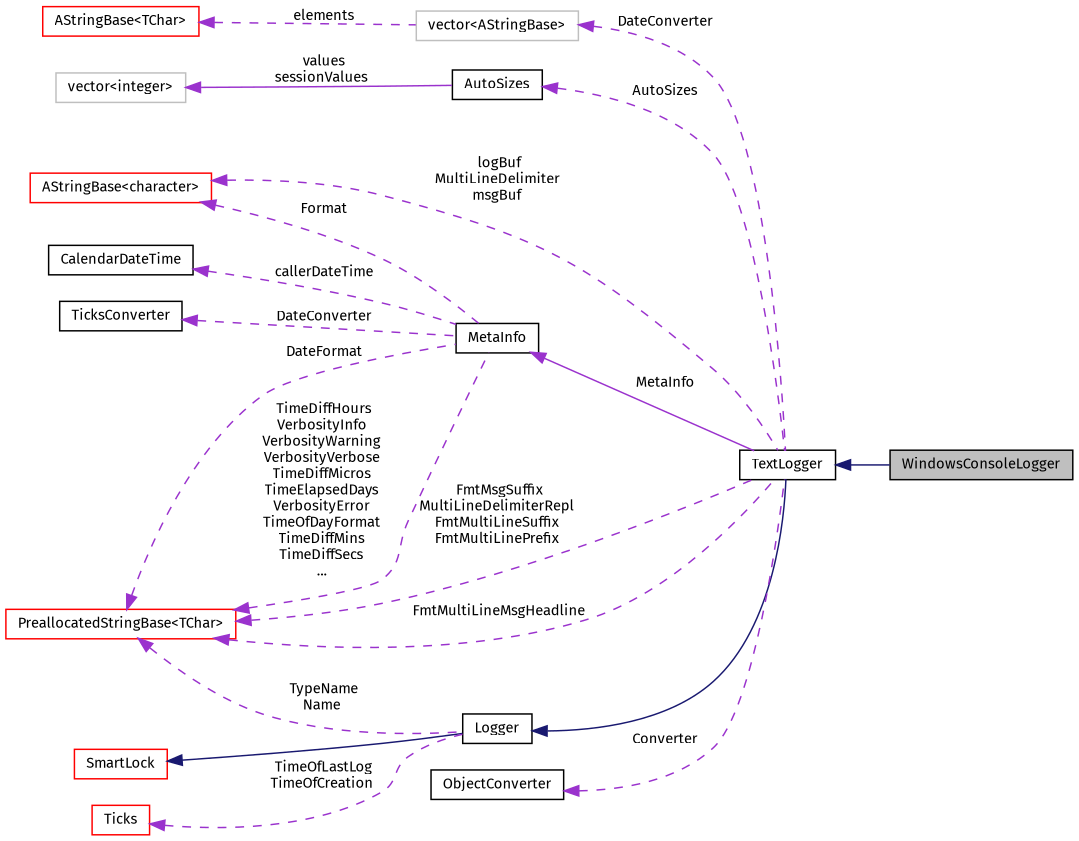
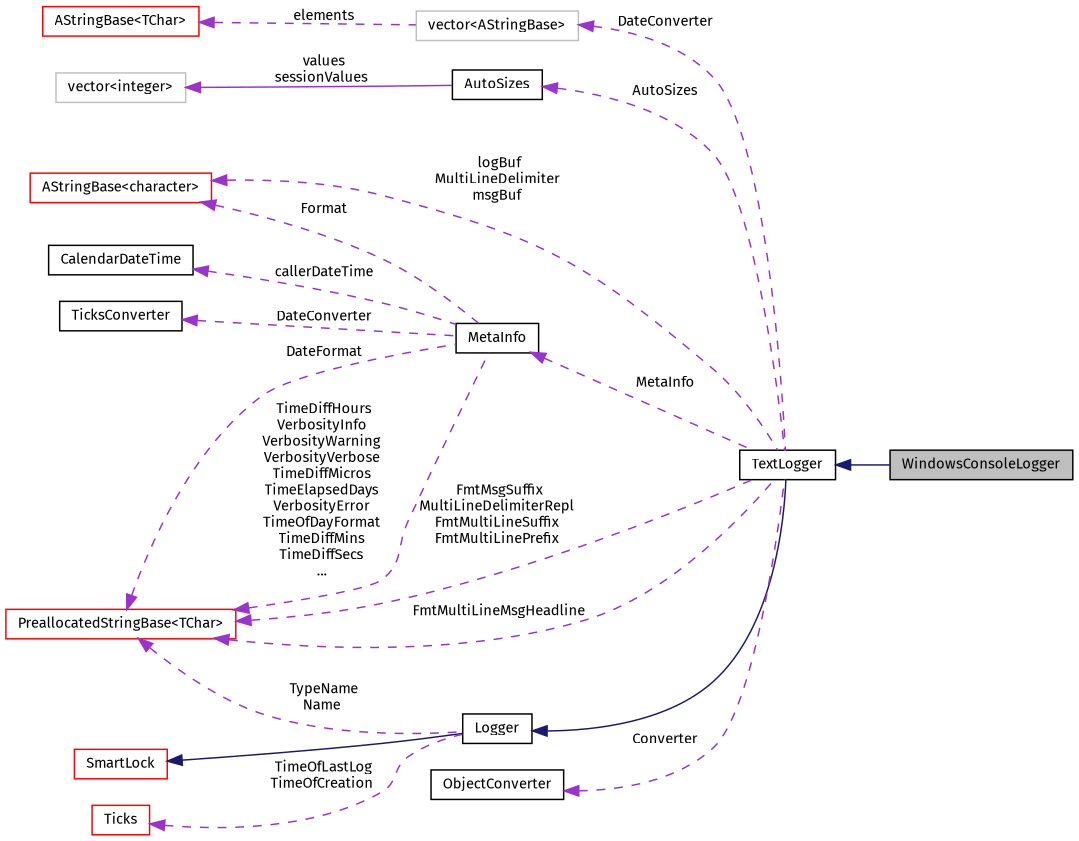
edge "TextLogger" -> "MetaInfo": style solid -> dashed
